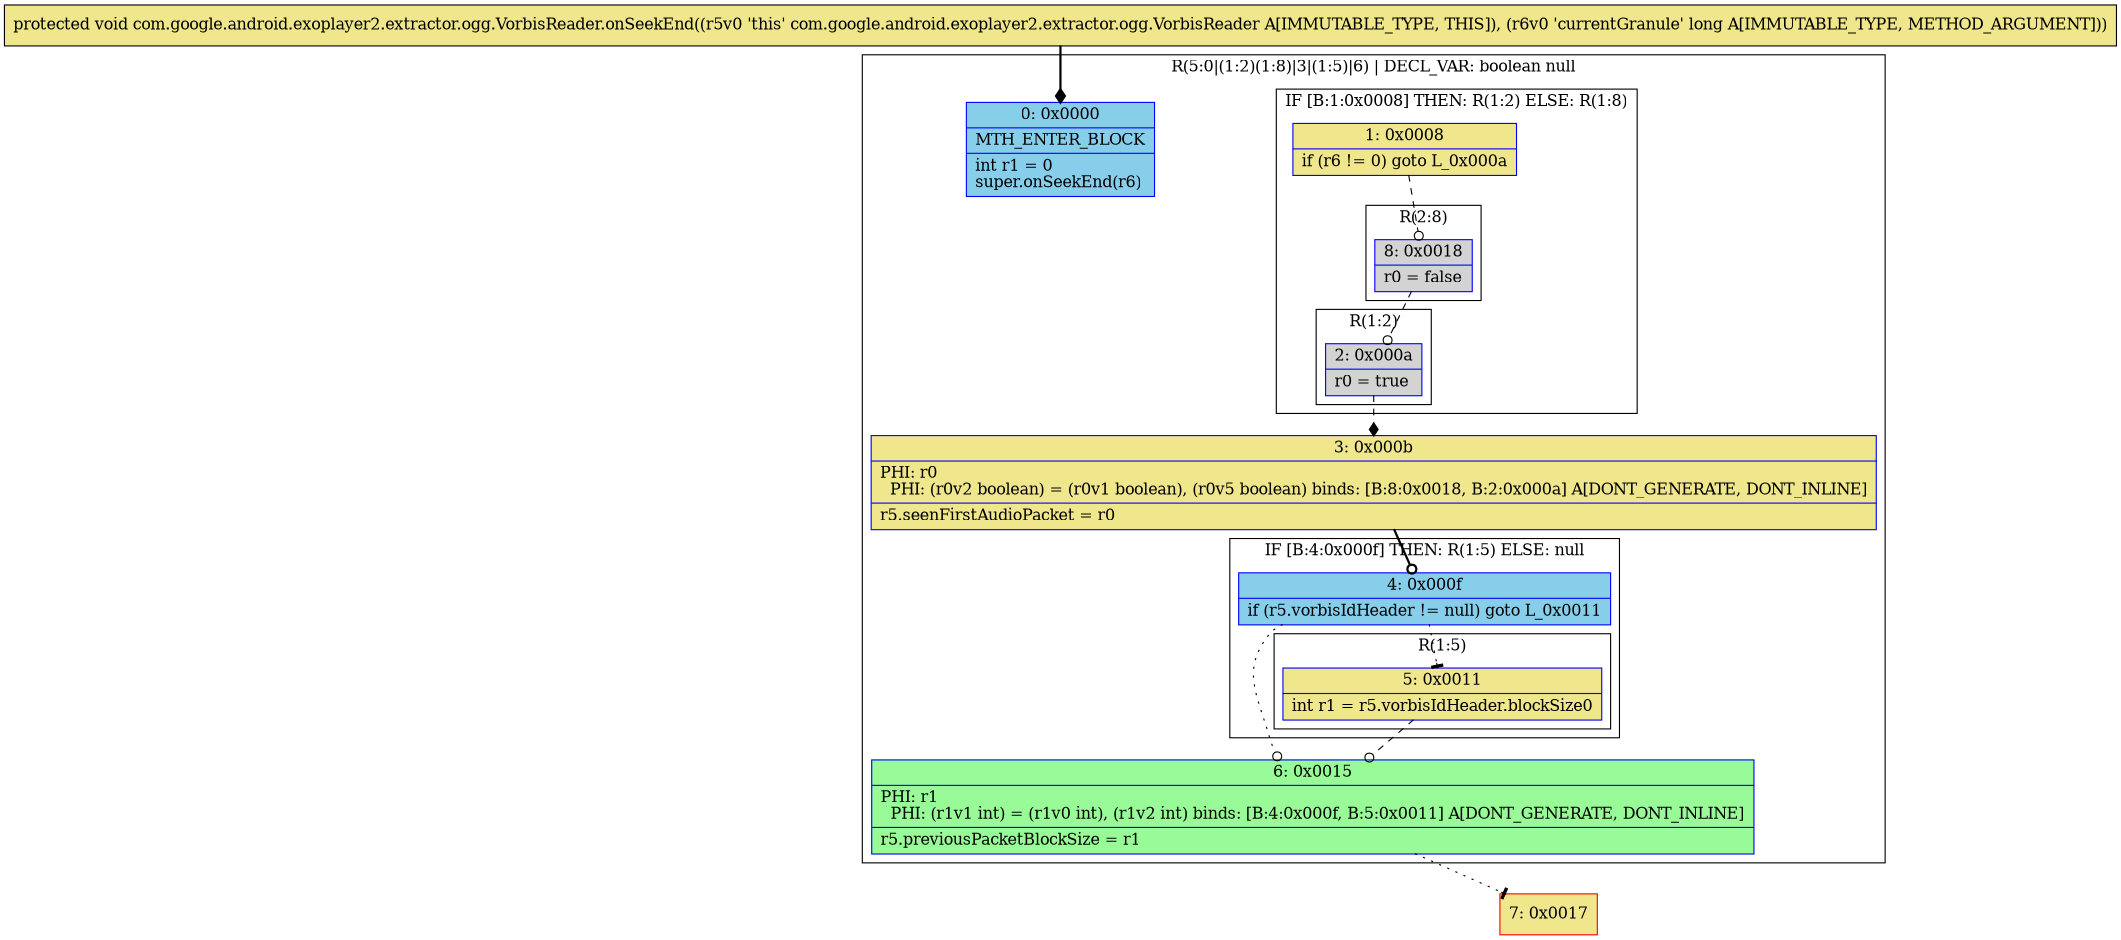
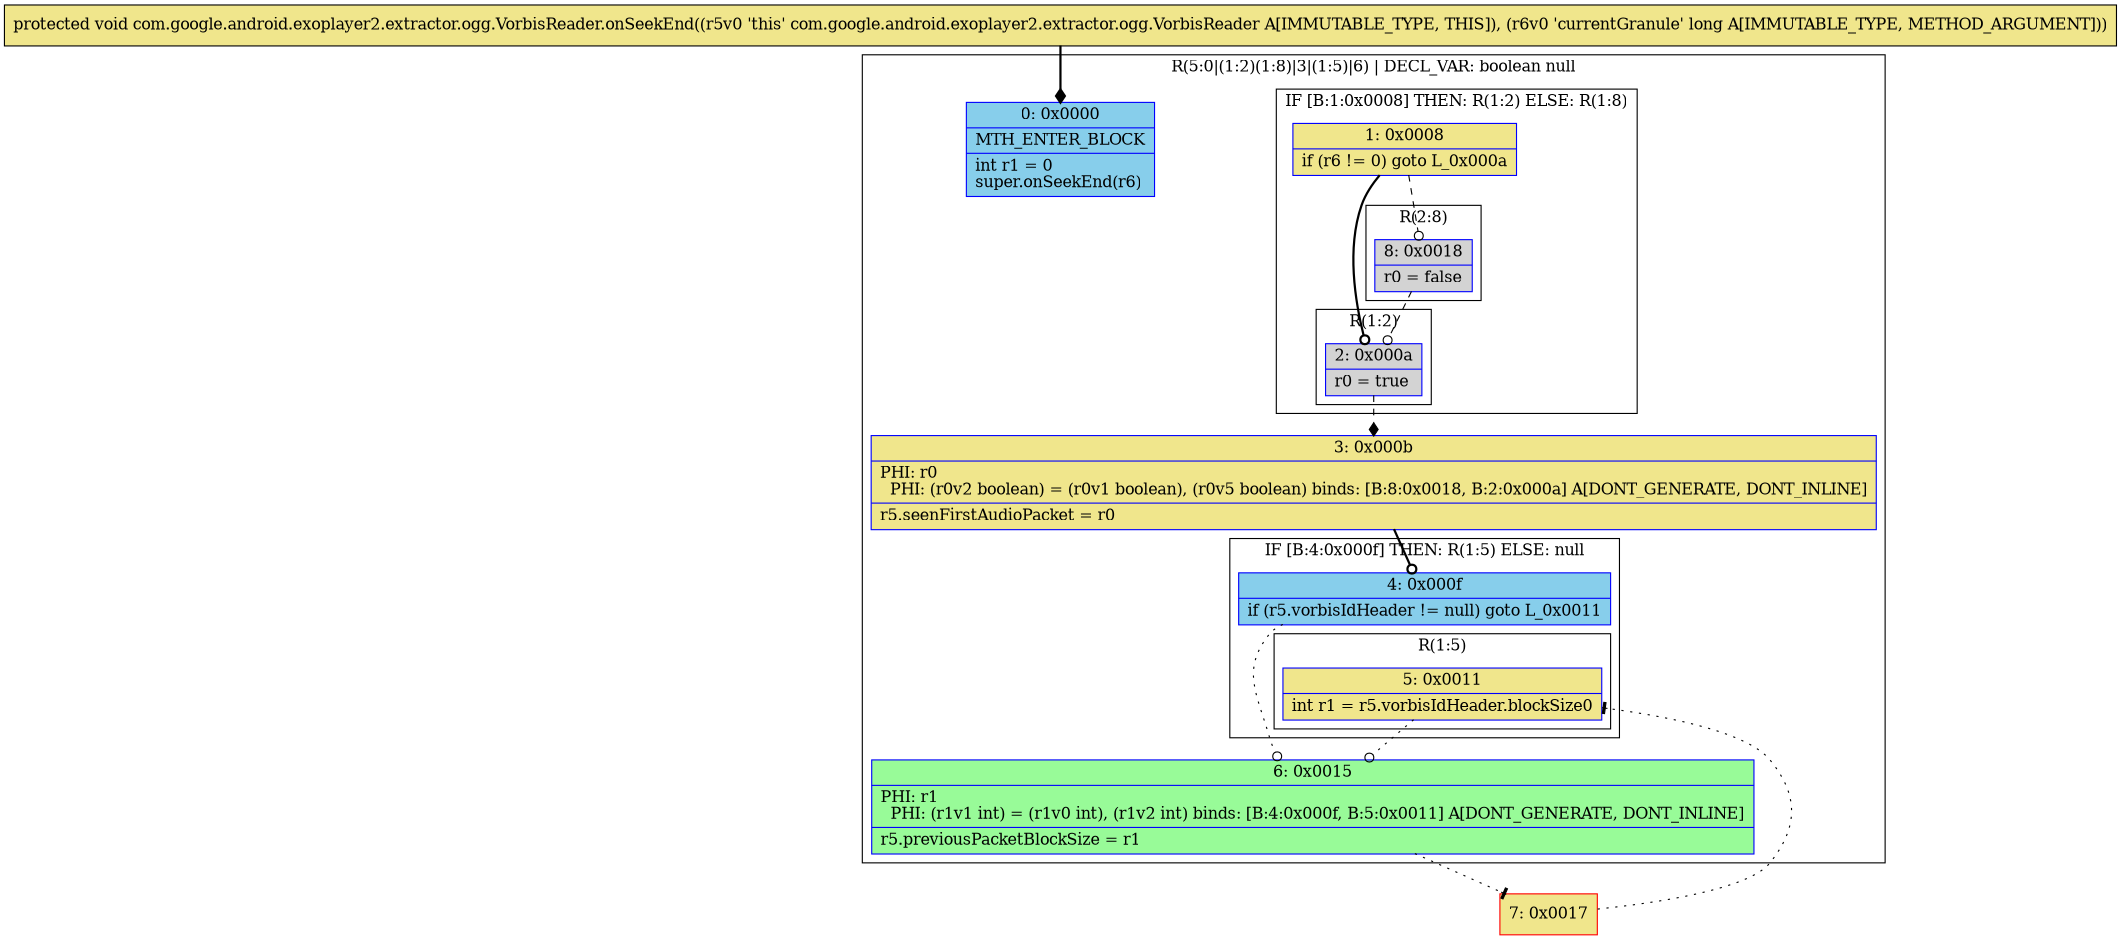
edge "1: 0x0008" -> "2: 0x000a": added
edge "4: 0x000f" -> "5: 0x0011": now "7: 0x0017" -> "5: 0x0011"
edge "5: 0x0011" -> "6: 0x0015": style dashed -> dotted
